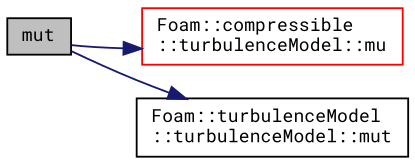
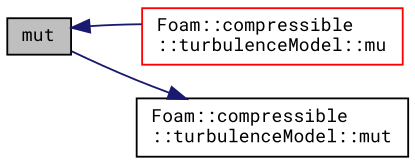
edge "mut" -> "Foam::compressible ::turbulenceModel::mu": reversed
node "Foam::turbulenceModel ::turbulenceModel::mut": label "Foam::turbulenceModel ::turbulenceModel::mut" -> "Foam::compressible ::turbulenceModel::mut"
